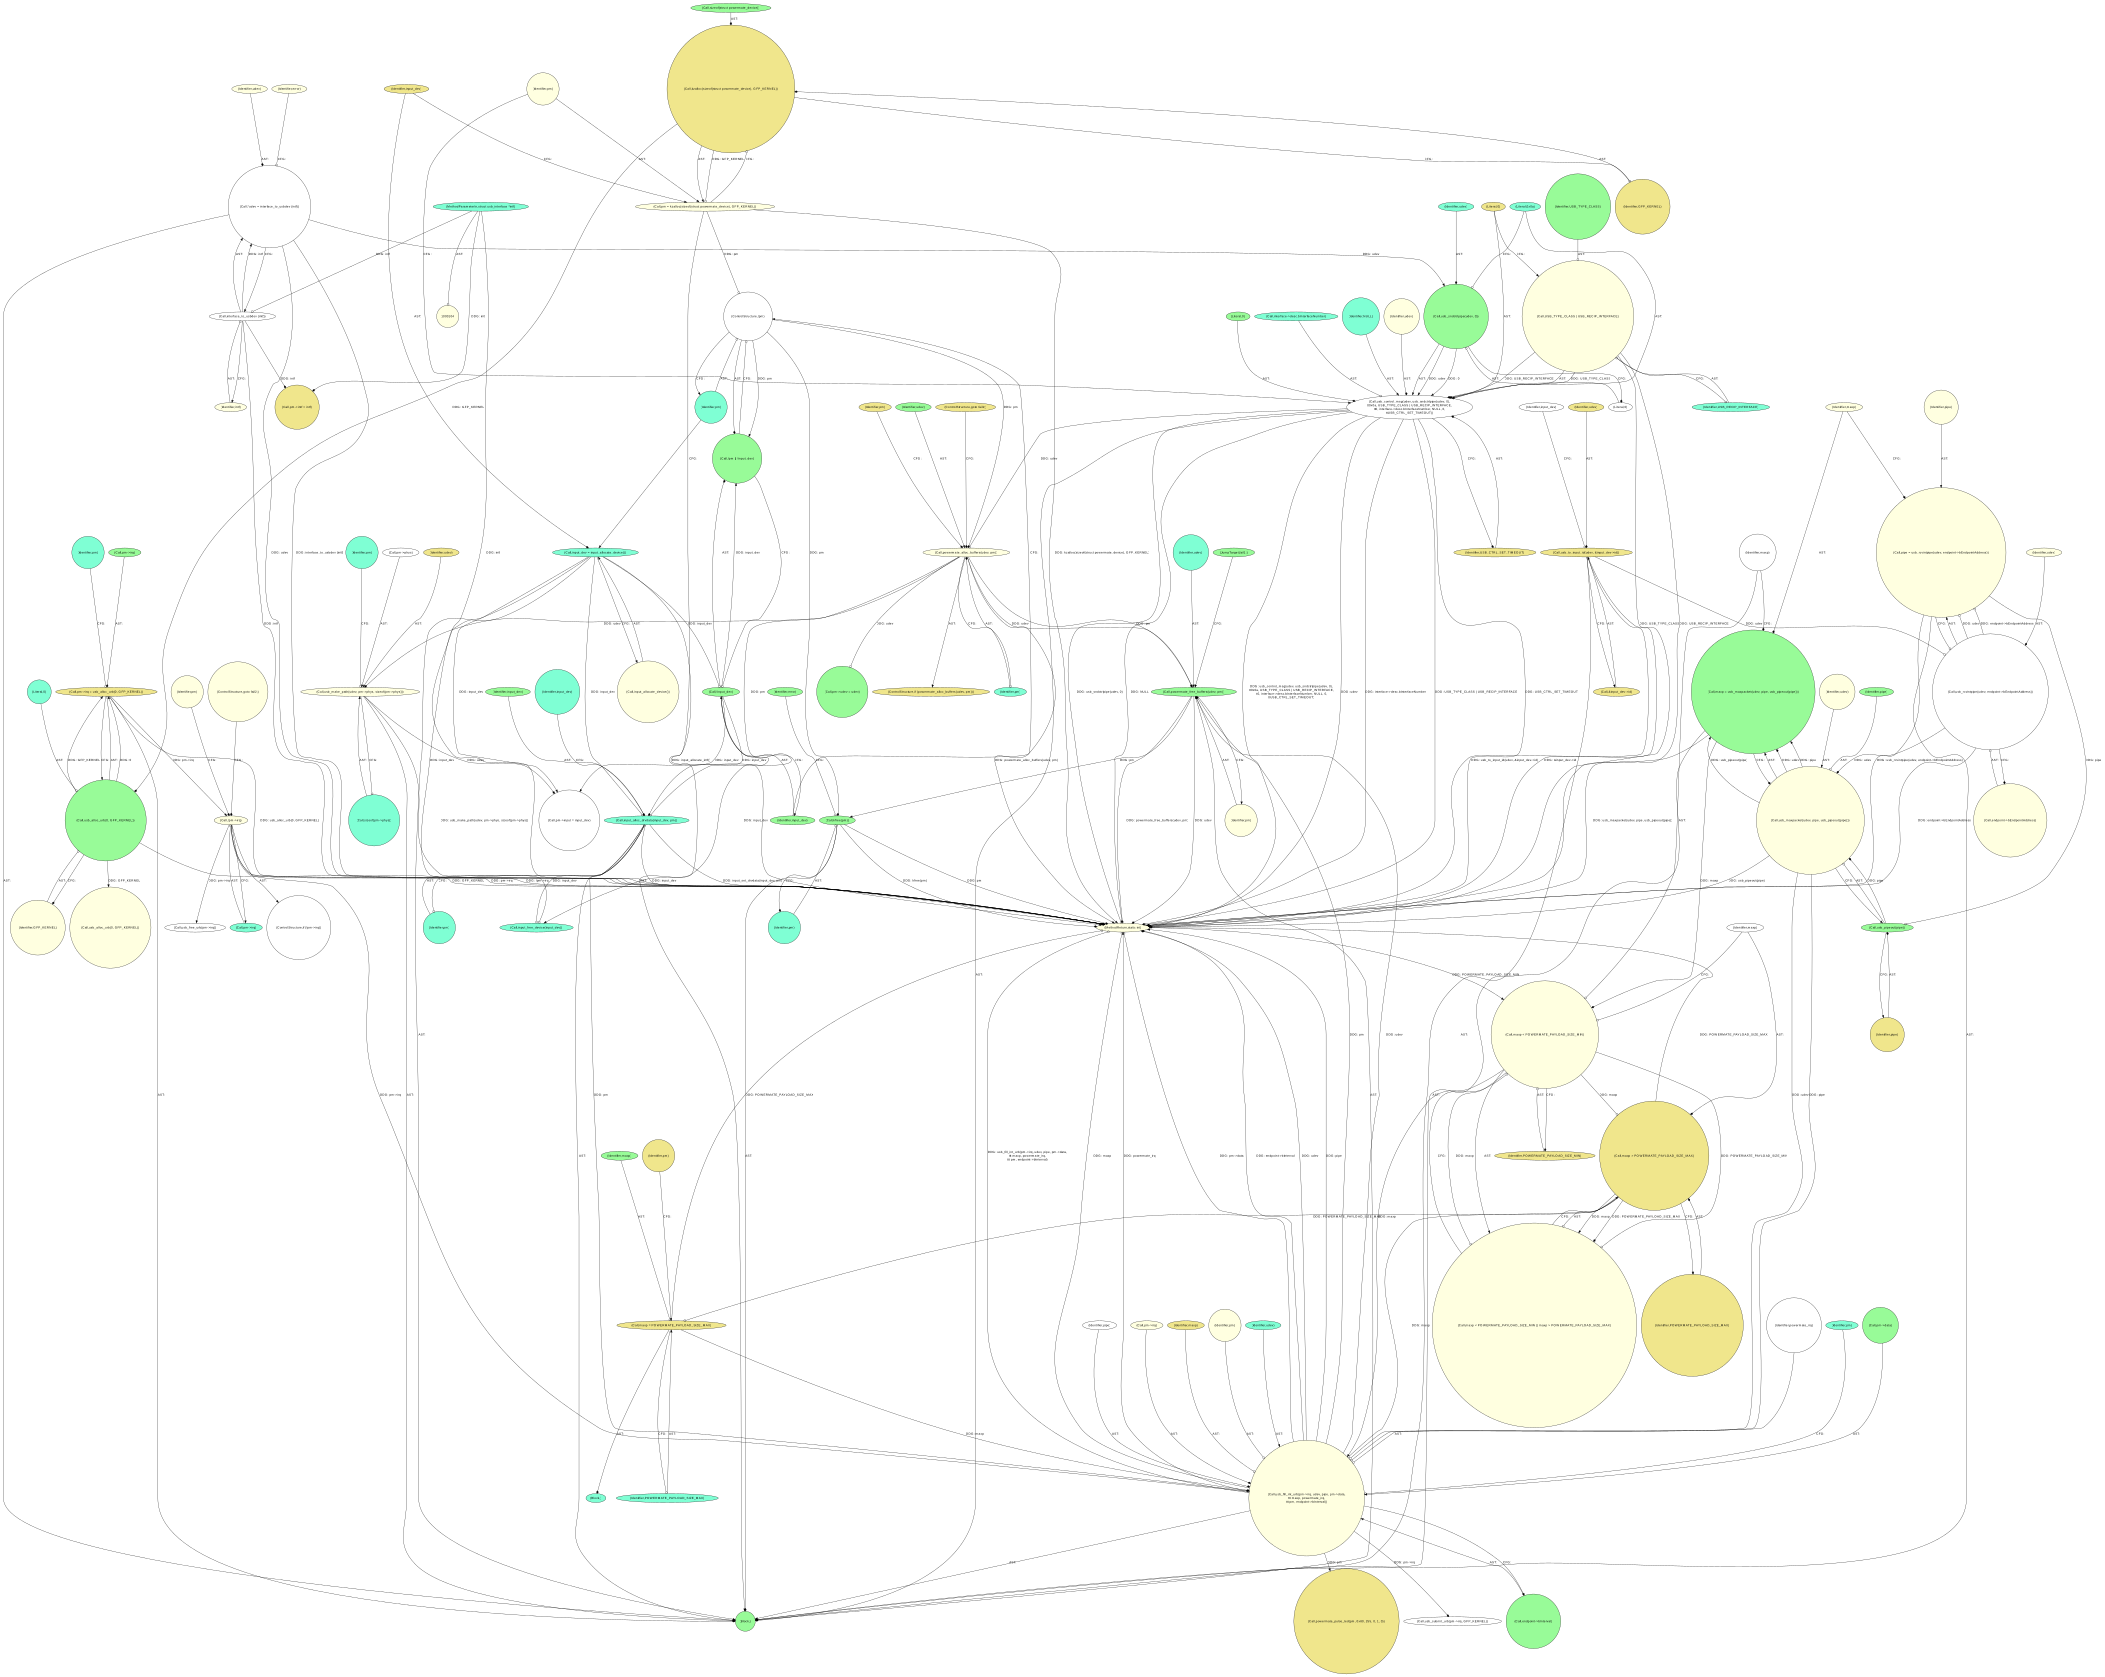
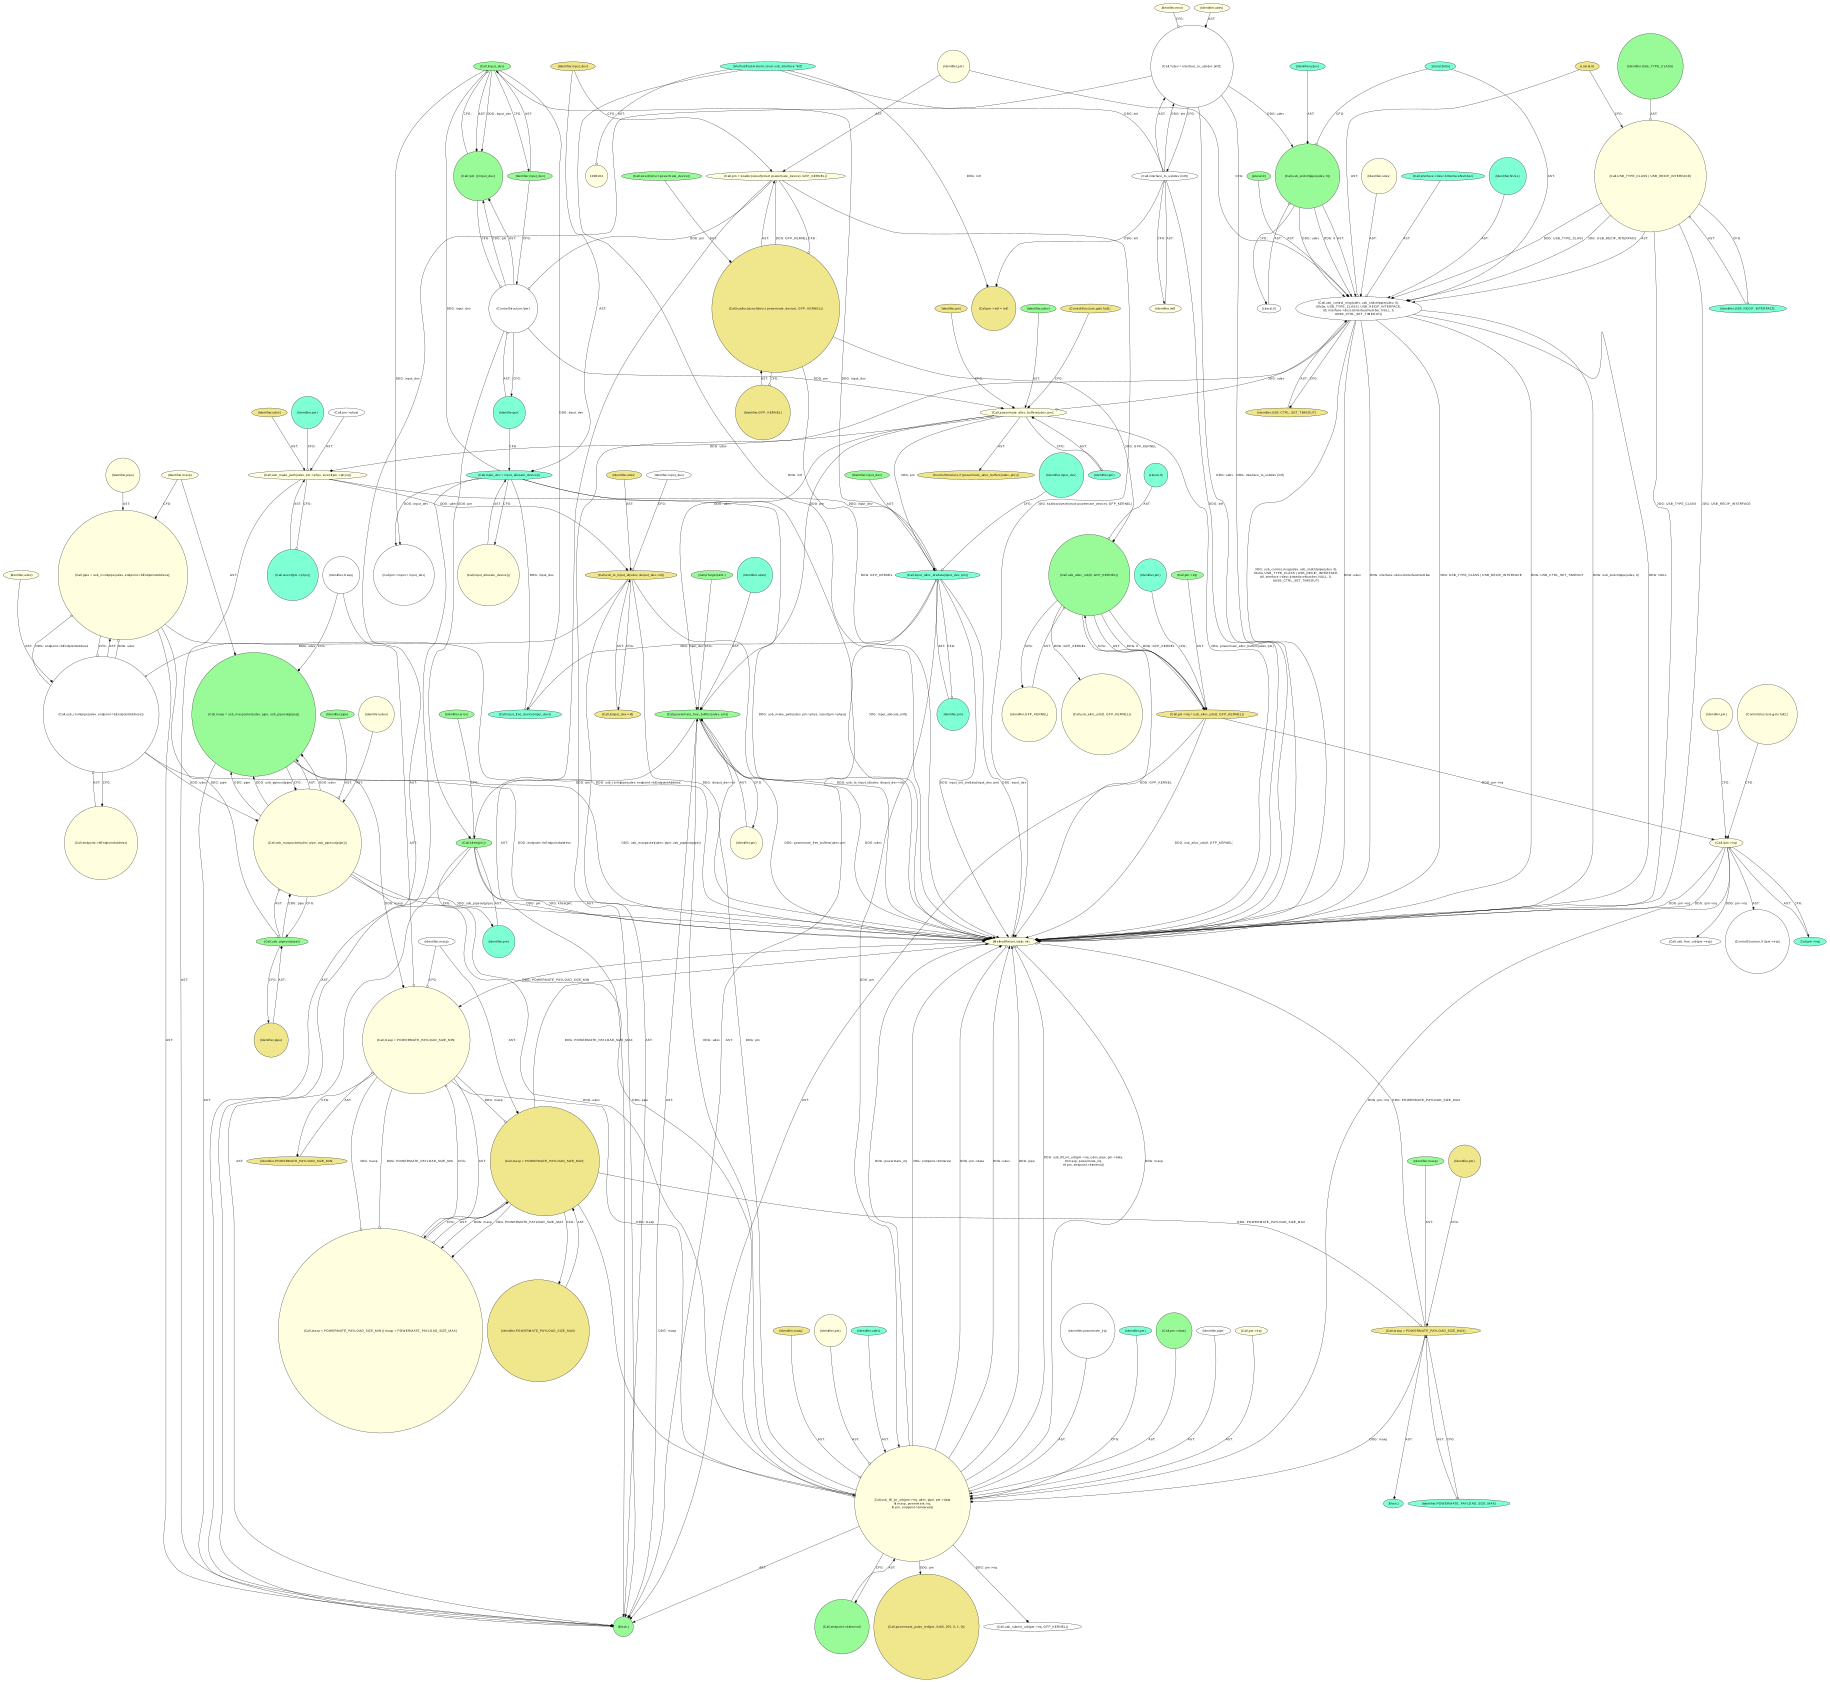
edge "(Call,kzalloc(sizeof(struct powermate_device), GFP_KERNEL))" -> "(MethodReturn,static int)": added, label "DDG: GFP_KERNEL"
node "(Call,pm->udev = udev)": removed
edge "(Call,usb_make_path(udev, pm->phys, sizeof(pm->phys)))" -> "(Call,pm->input = input_dev)": now "(Call,usb_make_path(udev, pm->phys, sizeof(pm->phys)))" -> "(Call,usb_to_input_id(udev, &input_dev->id))"
